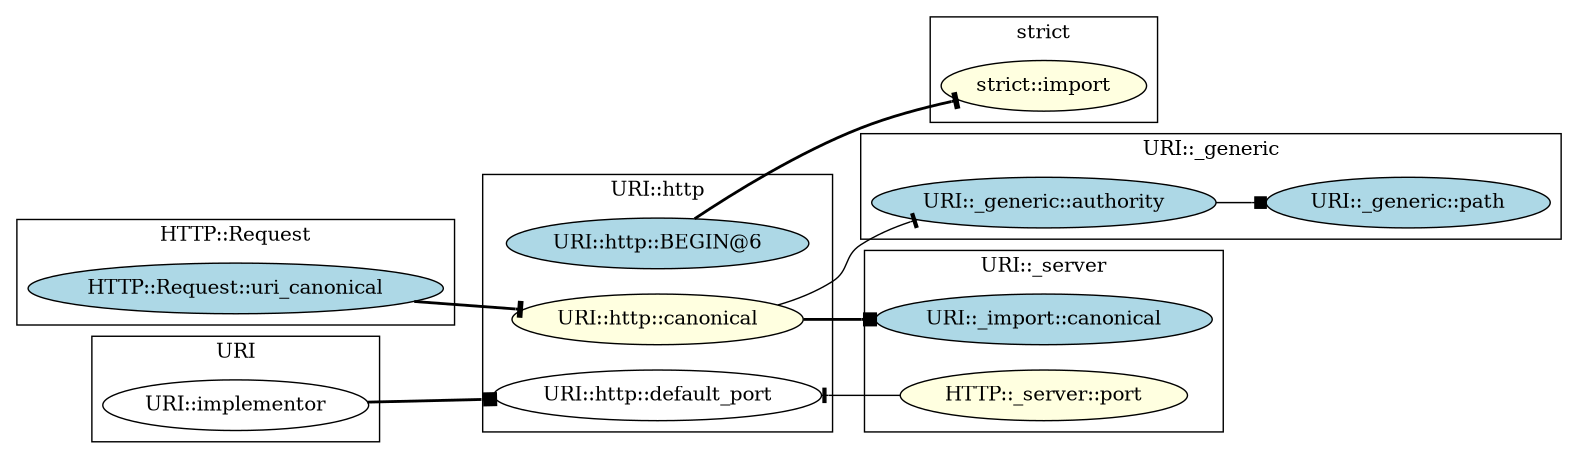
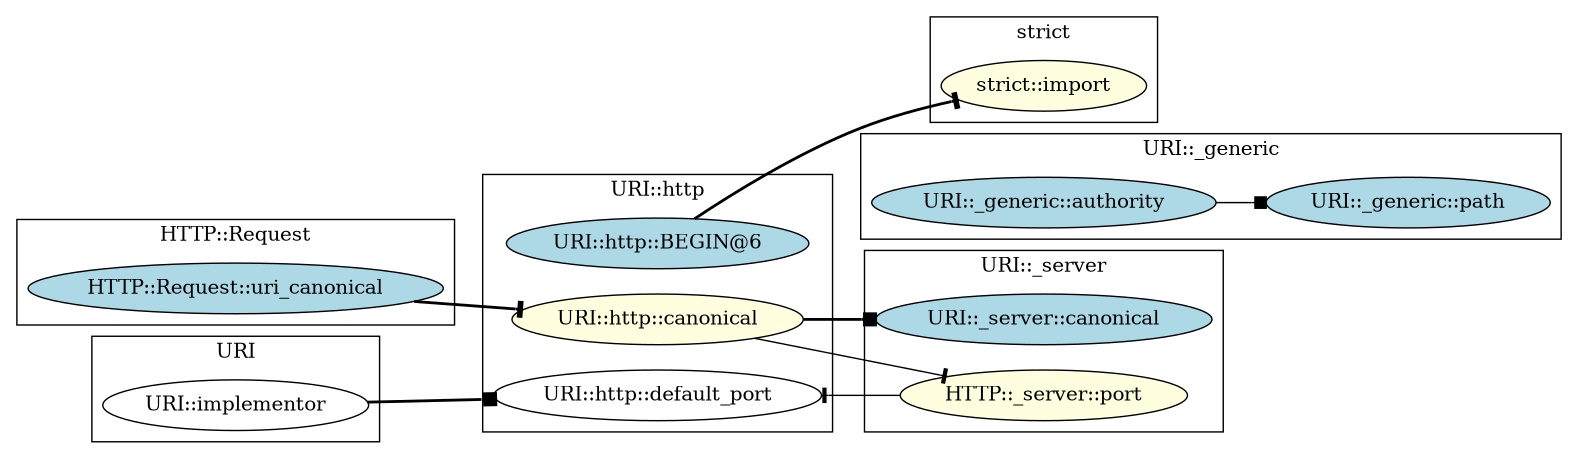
edge "URI::http::canonical" -> "URI::_generic::authority": now "URI::http::canonical" -> "HTTP::_server::port"
node "URI::_import::canonical": label "URI::_import::canonical" -> "URI::_server::canonical"
